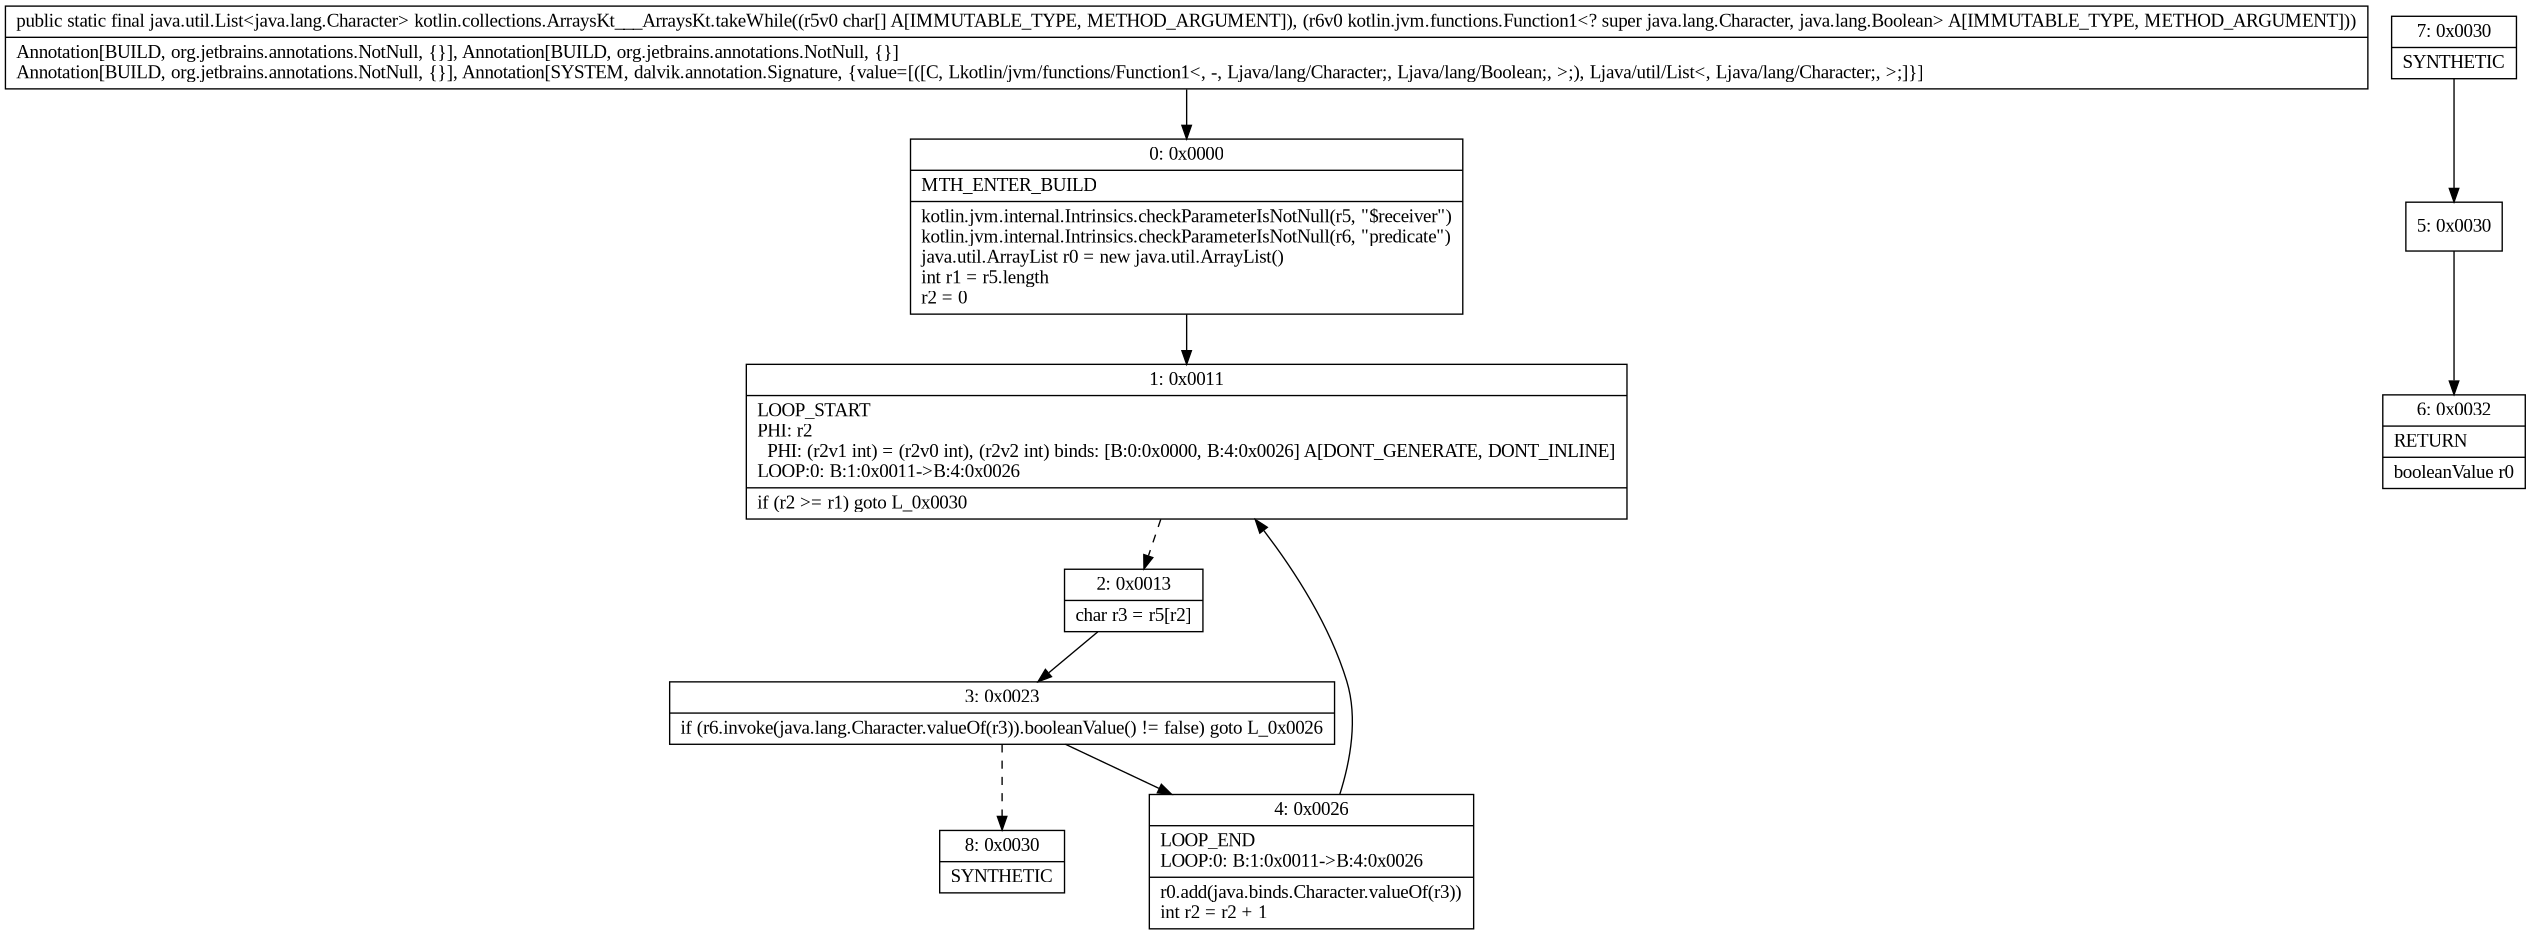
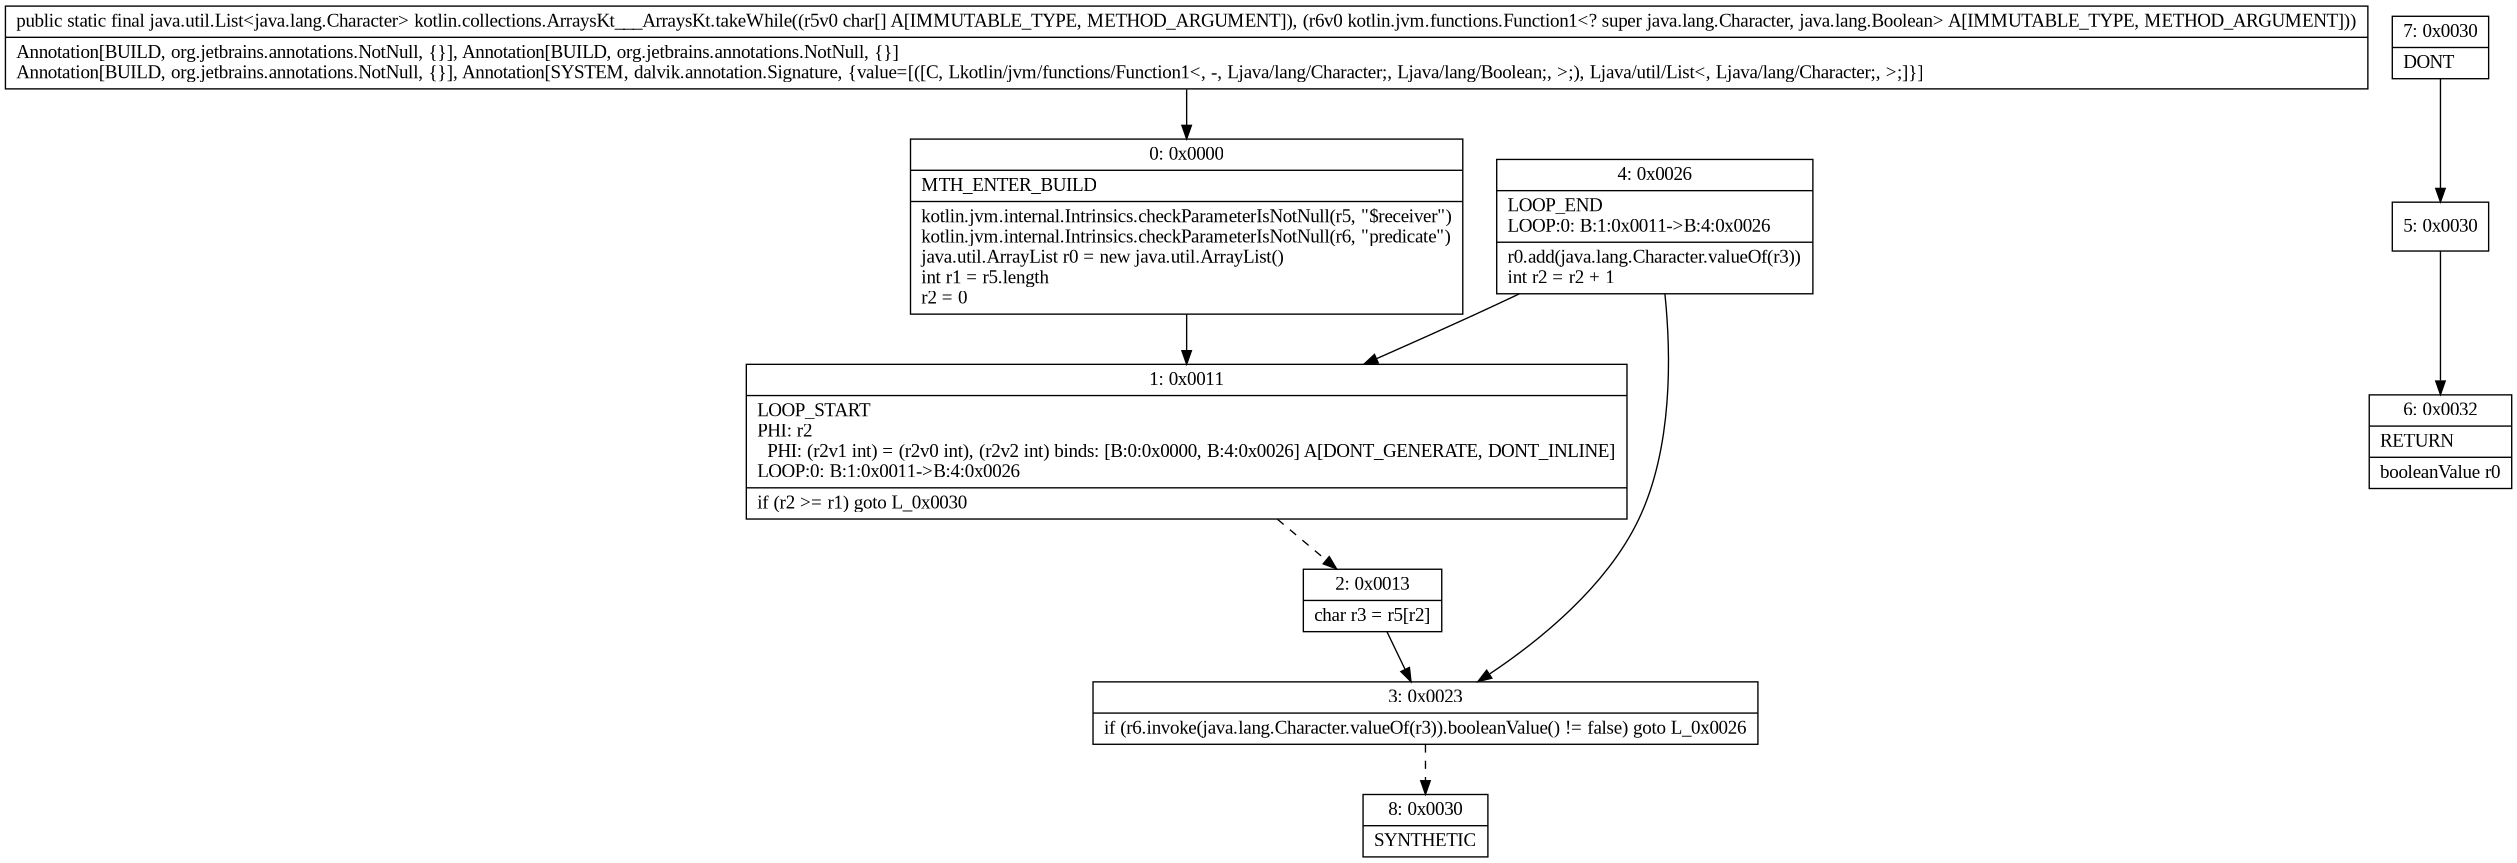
node "7: 0x0030": text "SYNTHETIC" -> "DONT"
edge "3: 0x0023" -> "4: 0x0026": reversed
node "4: 0x0026": text "r0.add(java.binds.Character.valueOf(r3))" -> "r0.add(java.lang.Character.valueOf(r3))"
